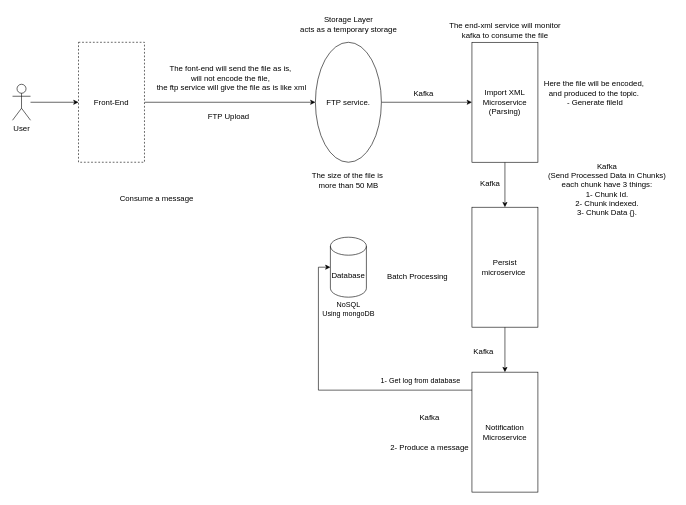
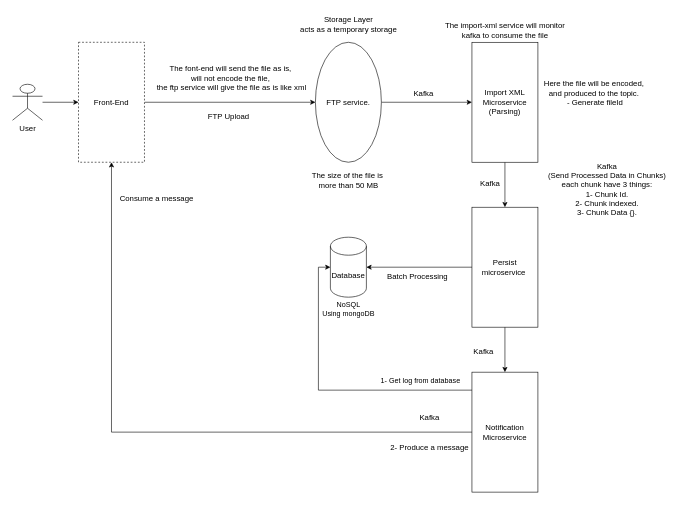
node "The end-xml service will monitor kafka to consume the file": label "The end-xml service will monitor kafka to consume the file" -> "The import-xml service will monitor kafka to consume the file"
node "User": size 18x36 -> 30x36
edge "Persist microservice" -> "Database": added
edge "Notification Microservice" -> "Front-End": added
